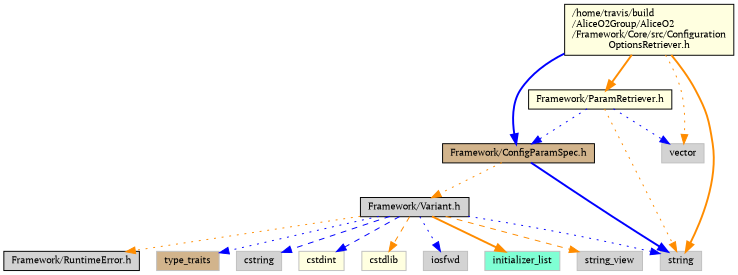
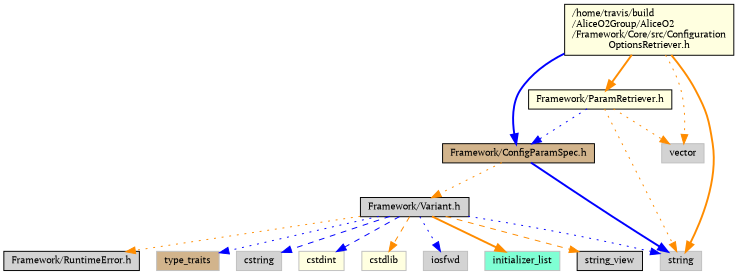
edge "Framework/ParamRetriever.h" -> "vector": color blue -> darkorange
node "string_view": color grey75 -> black
